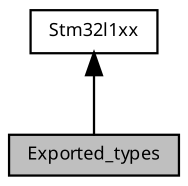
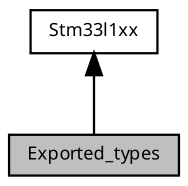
node "Stm32l1xx": label "Stm32l1xx" -> "Stm33l1xx"
